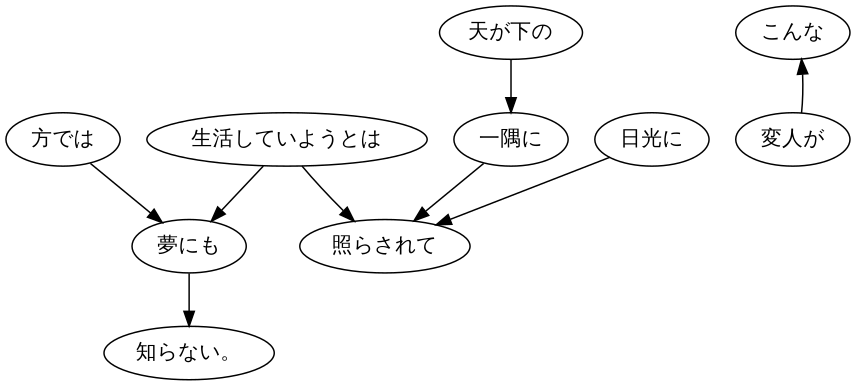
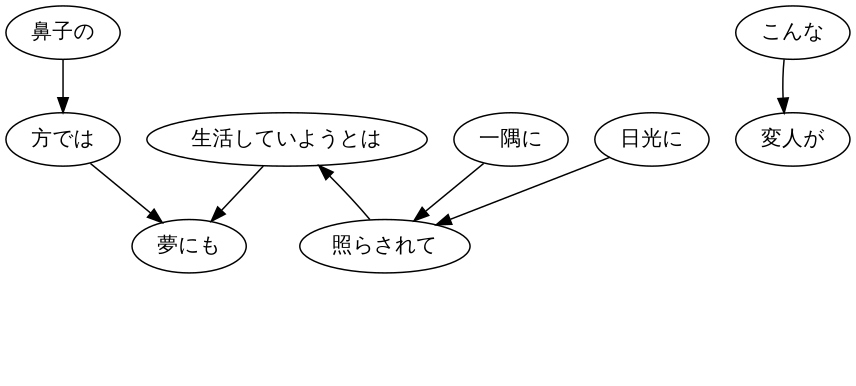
node "鼻子の": added
node "天が下の": removed
edge "変人が" -> "こんな": reversed
edge "生活していようとは" -> "照らされて": reversed
node "知らない。": removed
